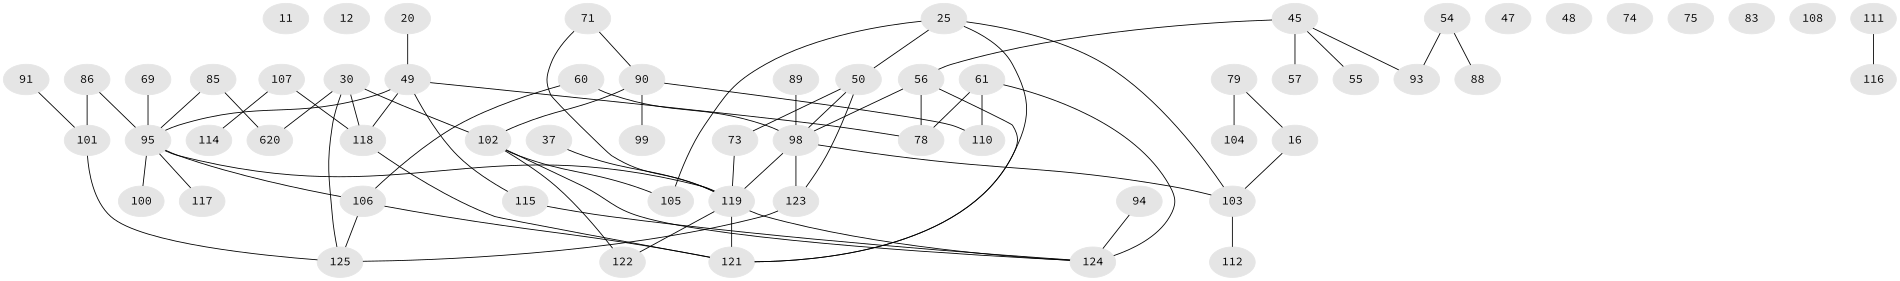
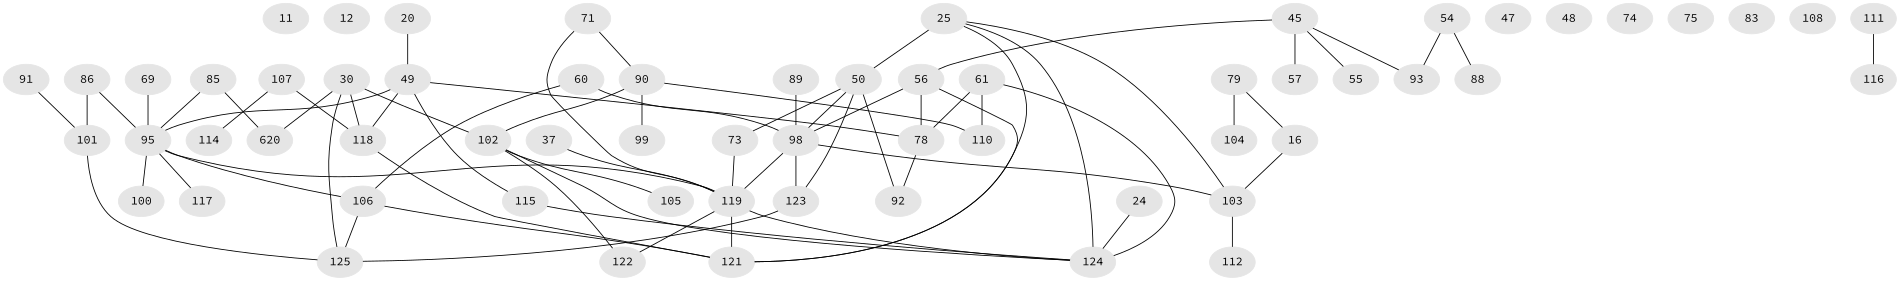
edge "25" -- "105": now "25" -- "124"
node "92": added
node "94": label "94" -> "24"
